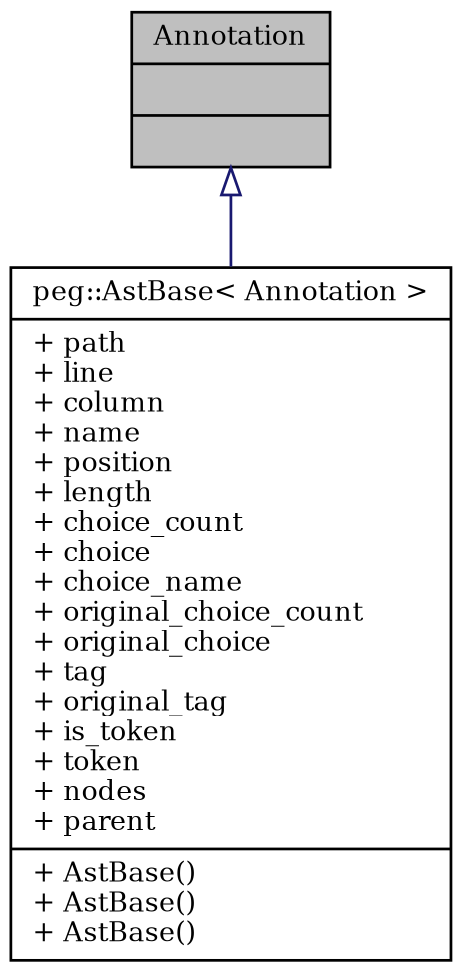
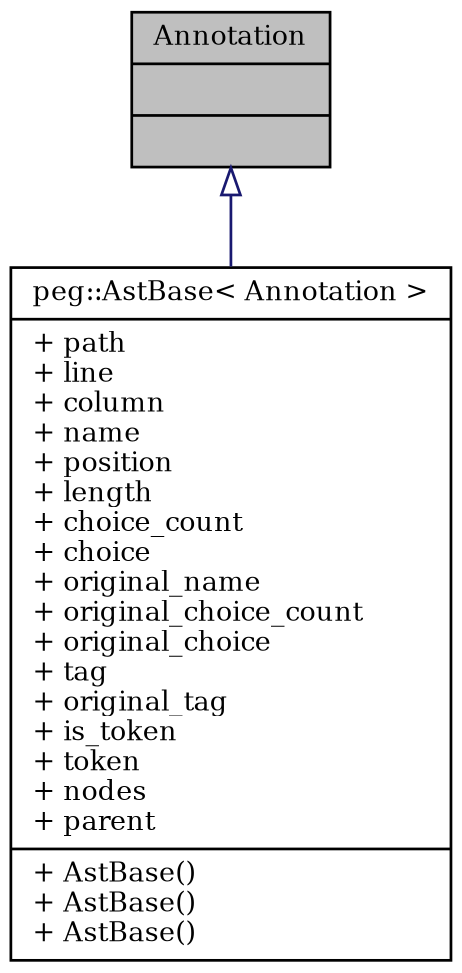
node "peg::AstBase< Annotation >": text "+ choice_name" -> "+ original_name"
